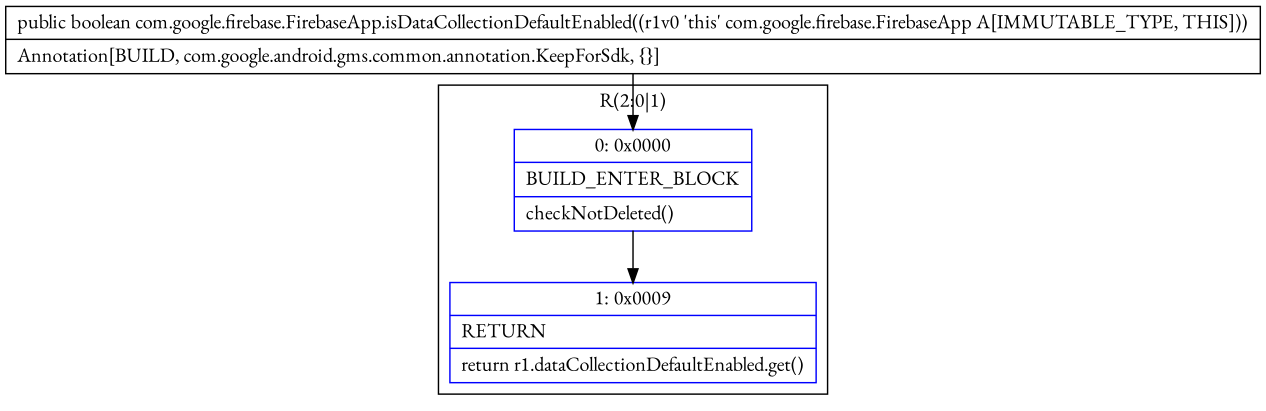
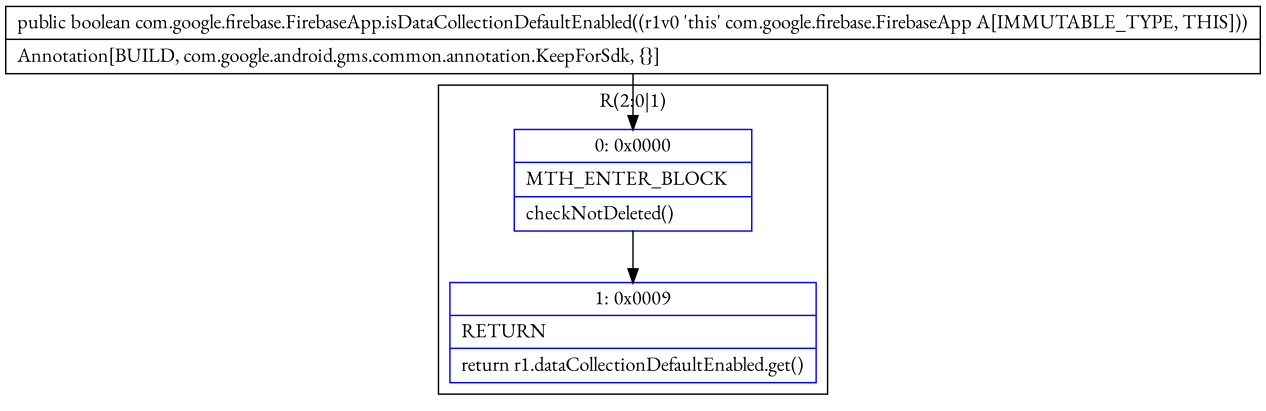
node "0: 0x0000": text "BUILD_ENTER_BLOCK" -> "MTH_ENTER_BLOCK"
